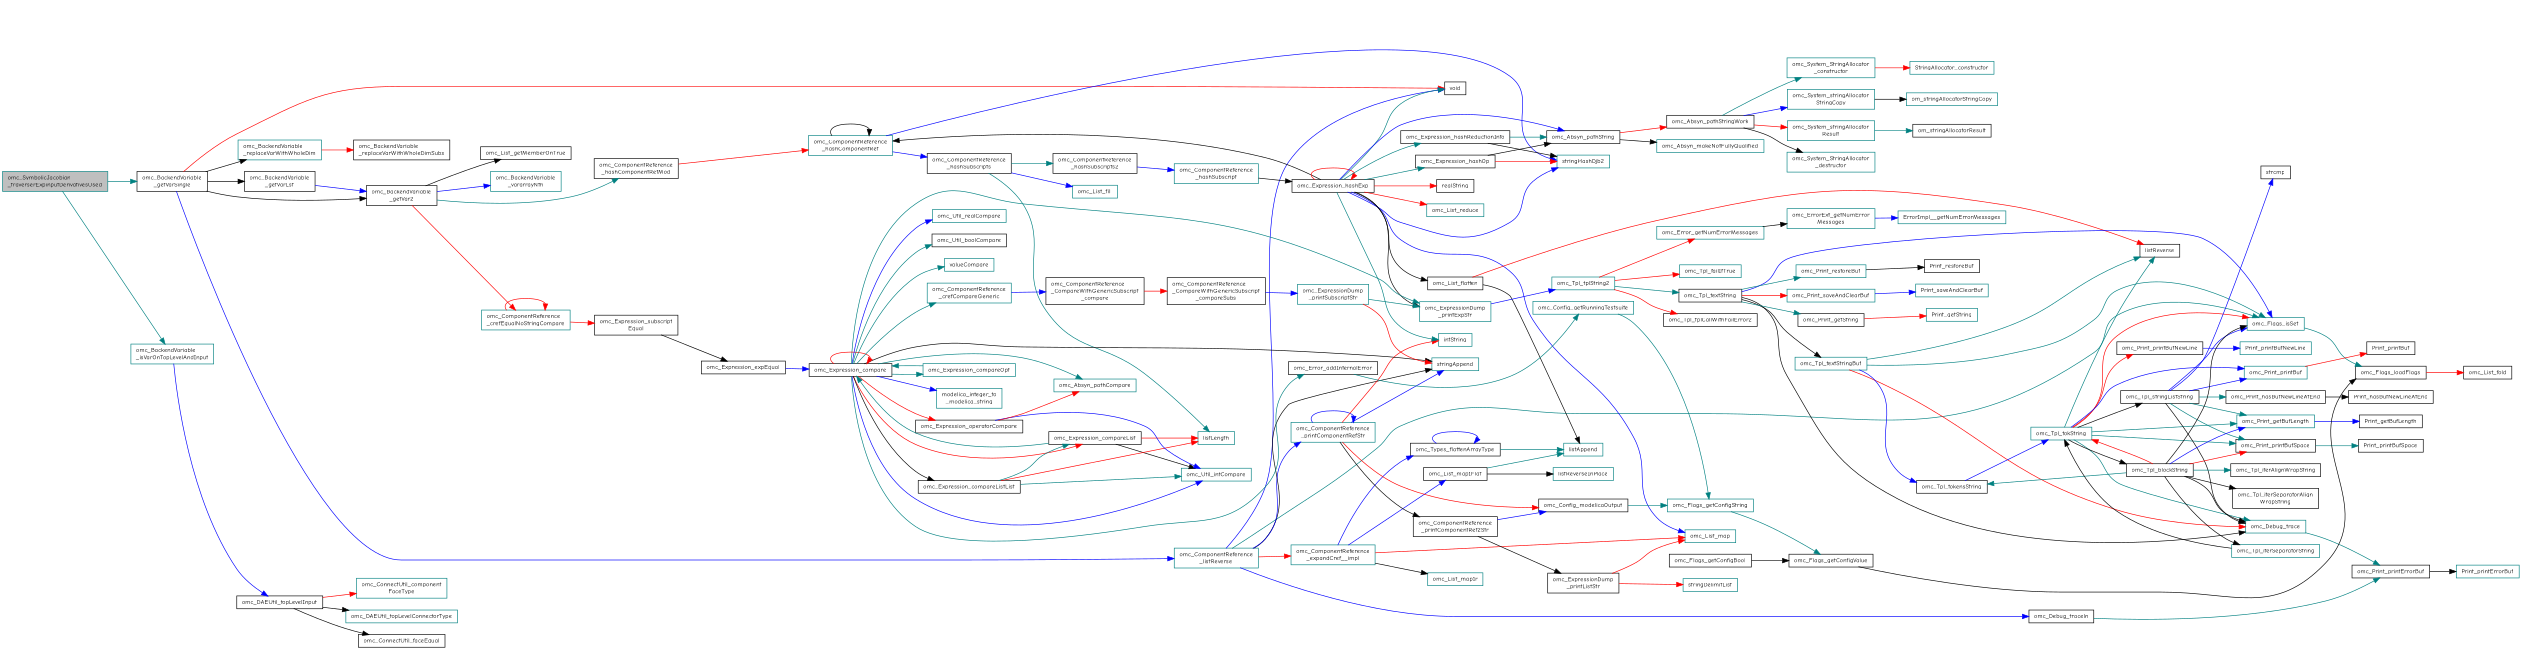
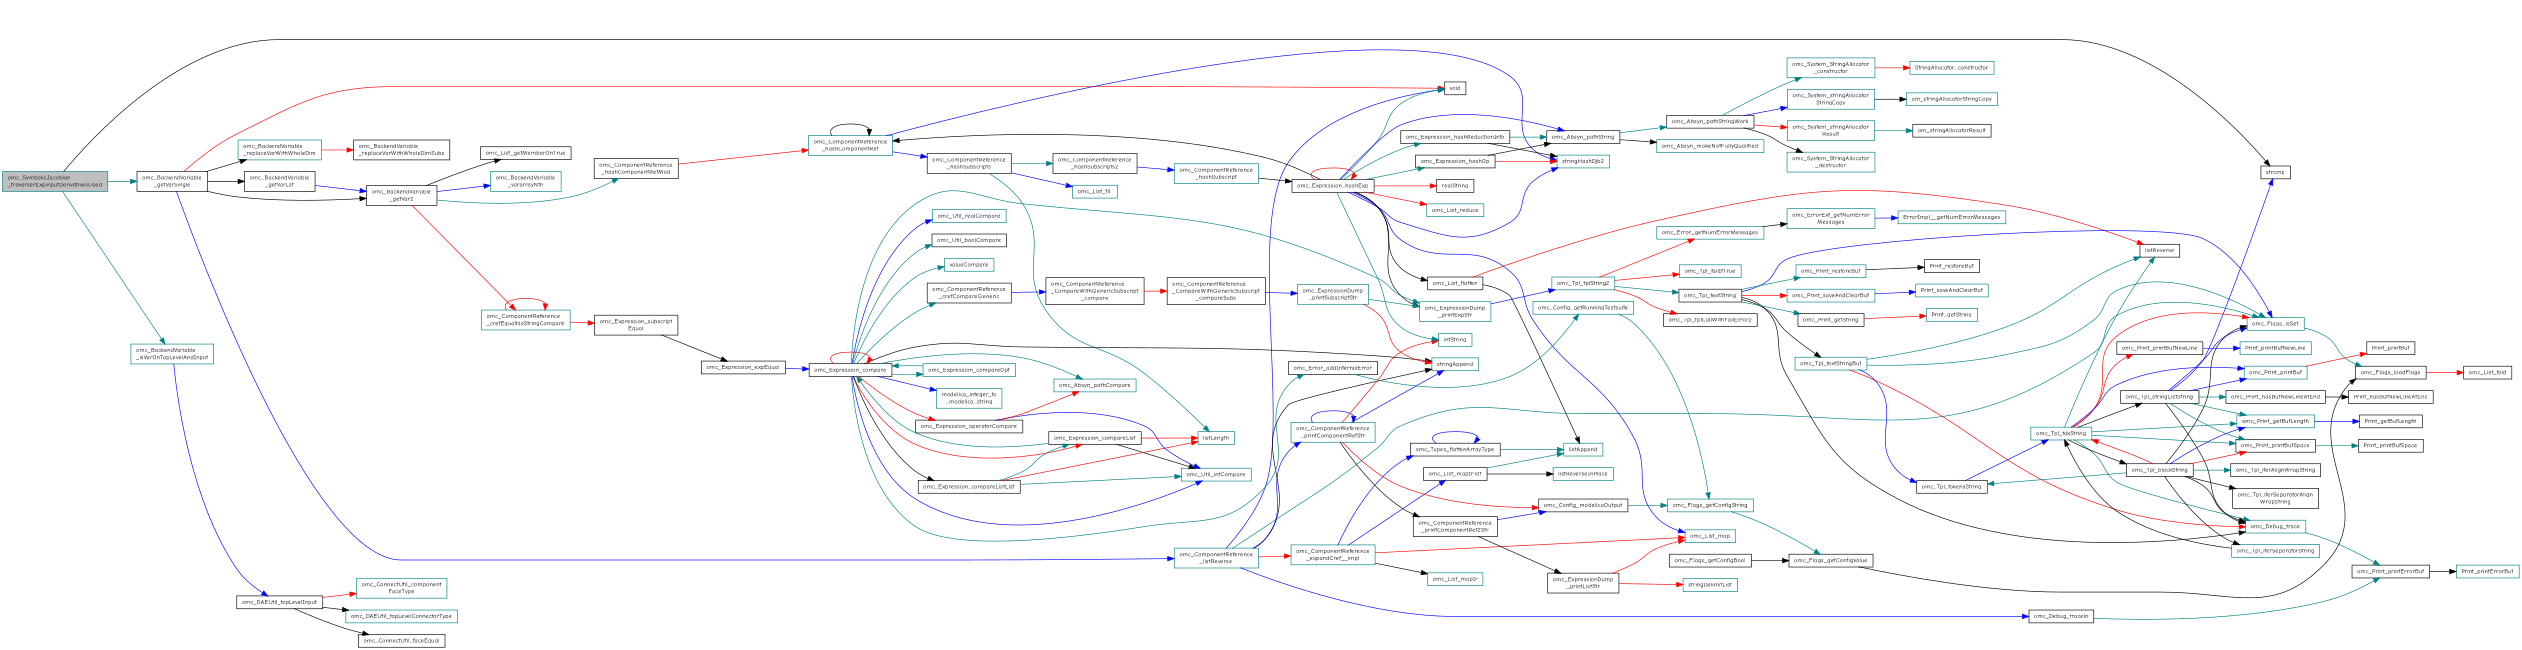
edge "omc_SymbolicJacobian _traverserExpinputDerivativesUsed" -> "strcmp": added
edge "omc_Absyn_pathString" -> "omc_Absyn_pathStringWork": color red -> teal
node "omc_ComponentReference _crefCompareGeneric": color teal -> black
